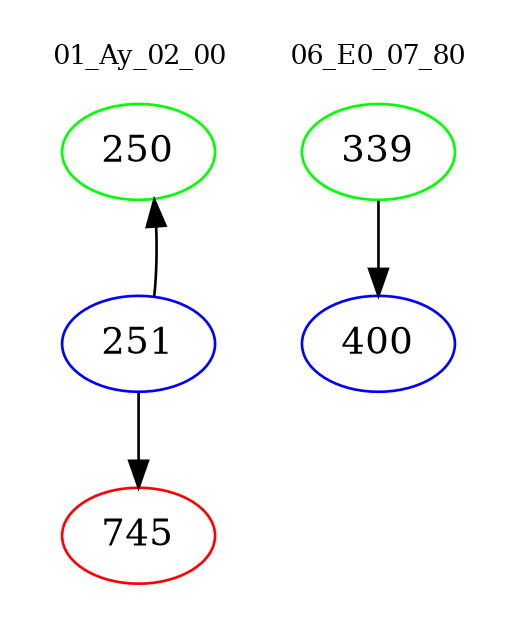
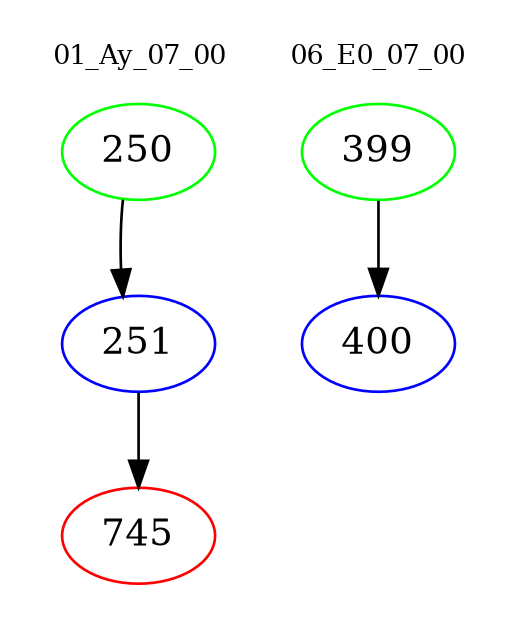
cluster "01_Ay_02_00": label "01_Ay_02_00" -> "01_Ay_07_00"
cluster "06_E0_07_80": label "06_E0_07_80" -> "06_E0_07_00"
node "339": label "339" -> "399"
edge "251" -> "250": reversed
